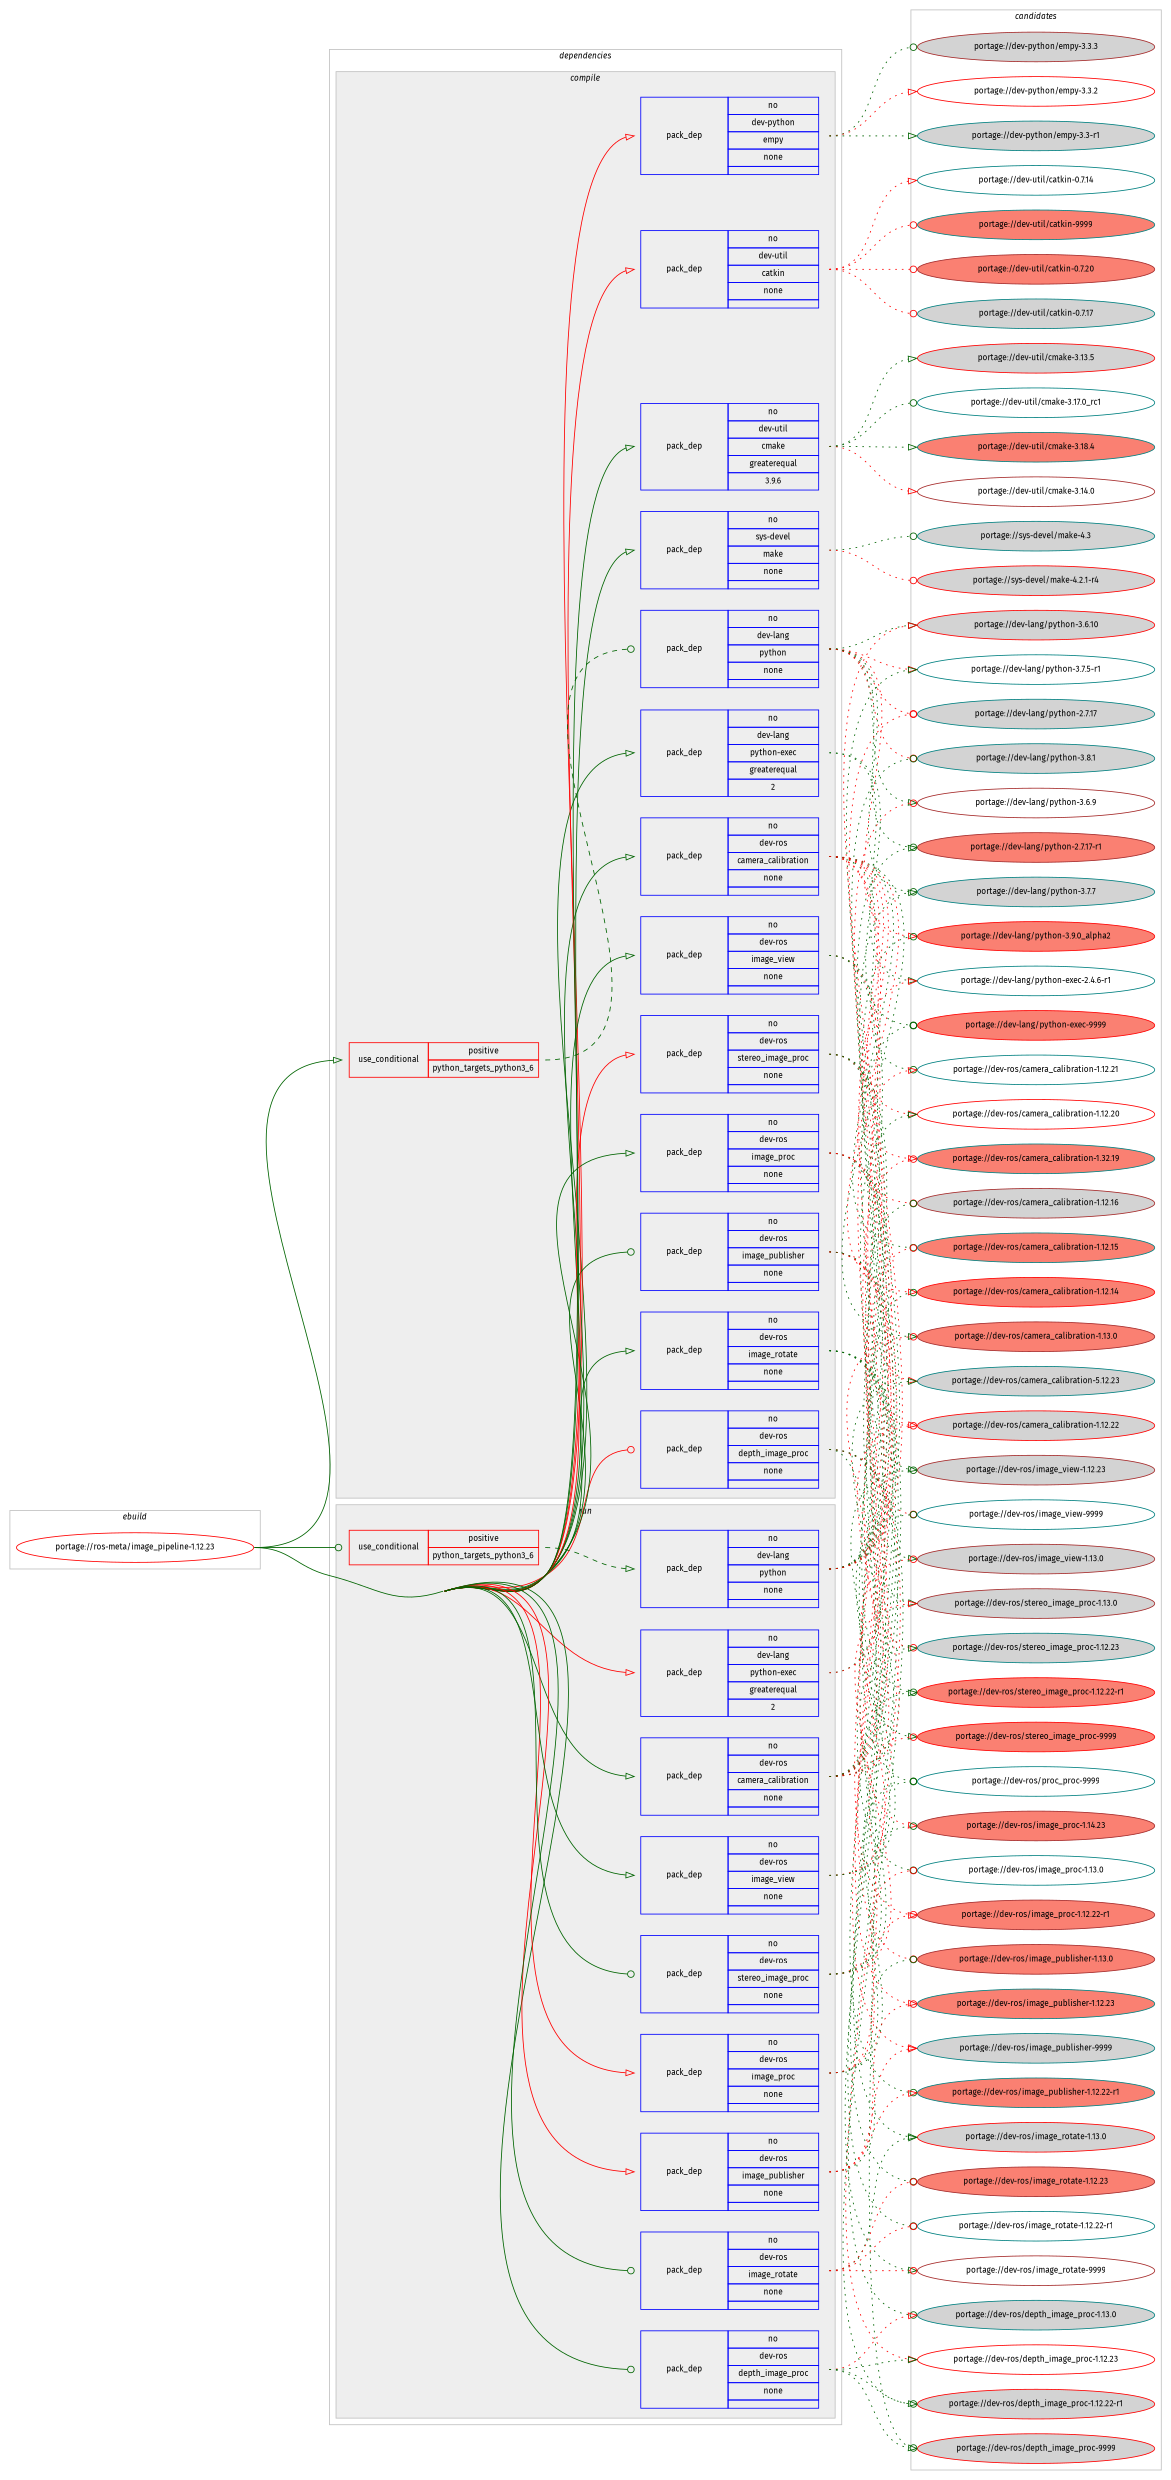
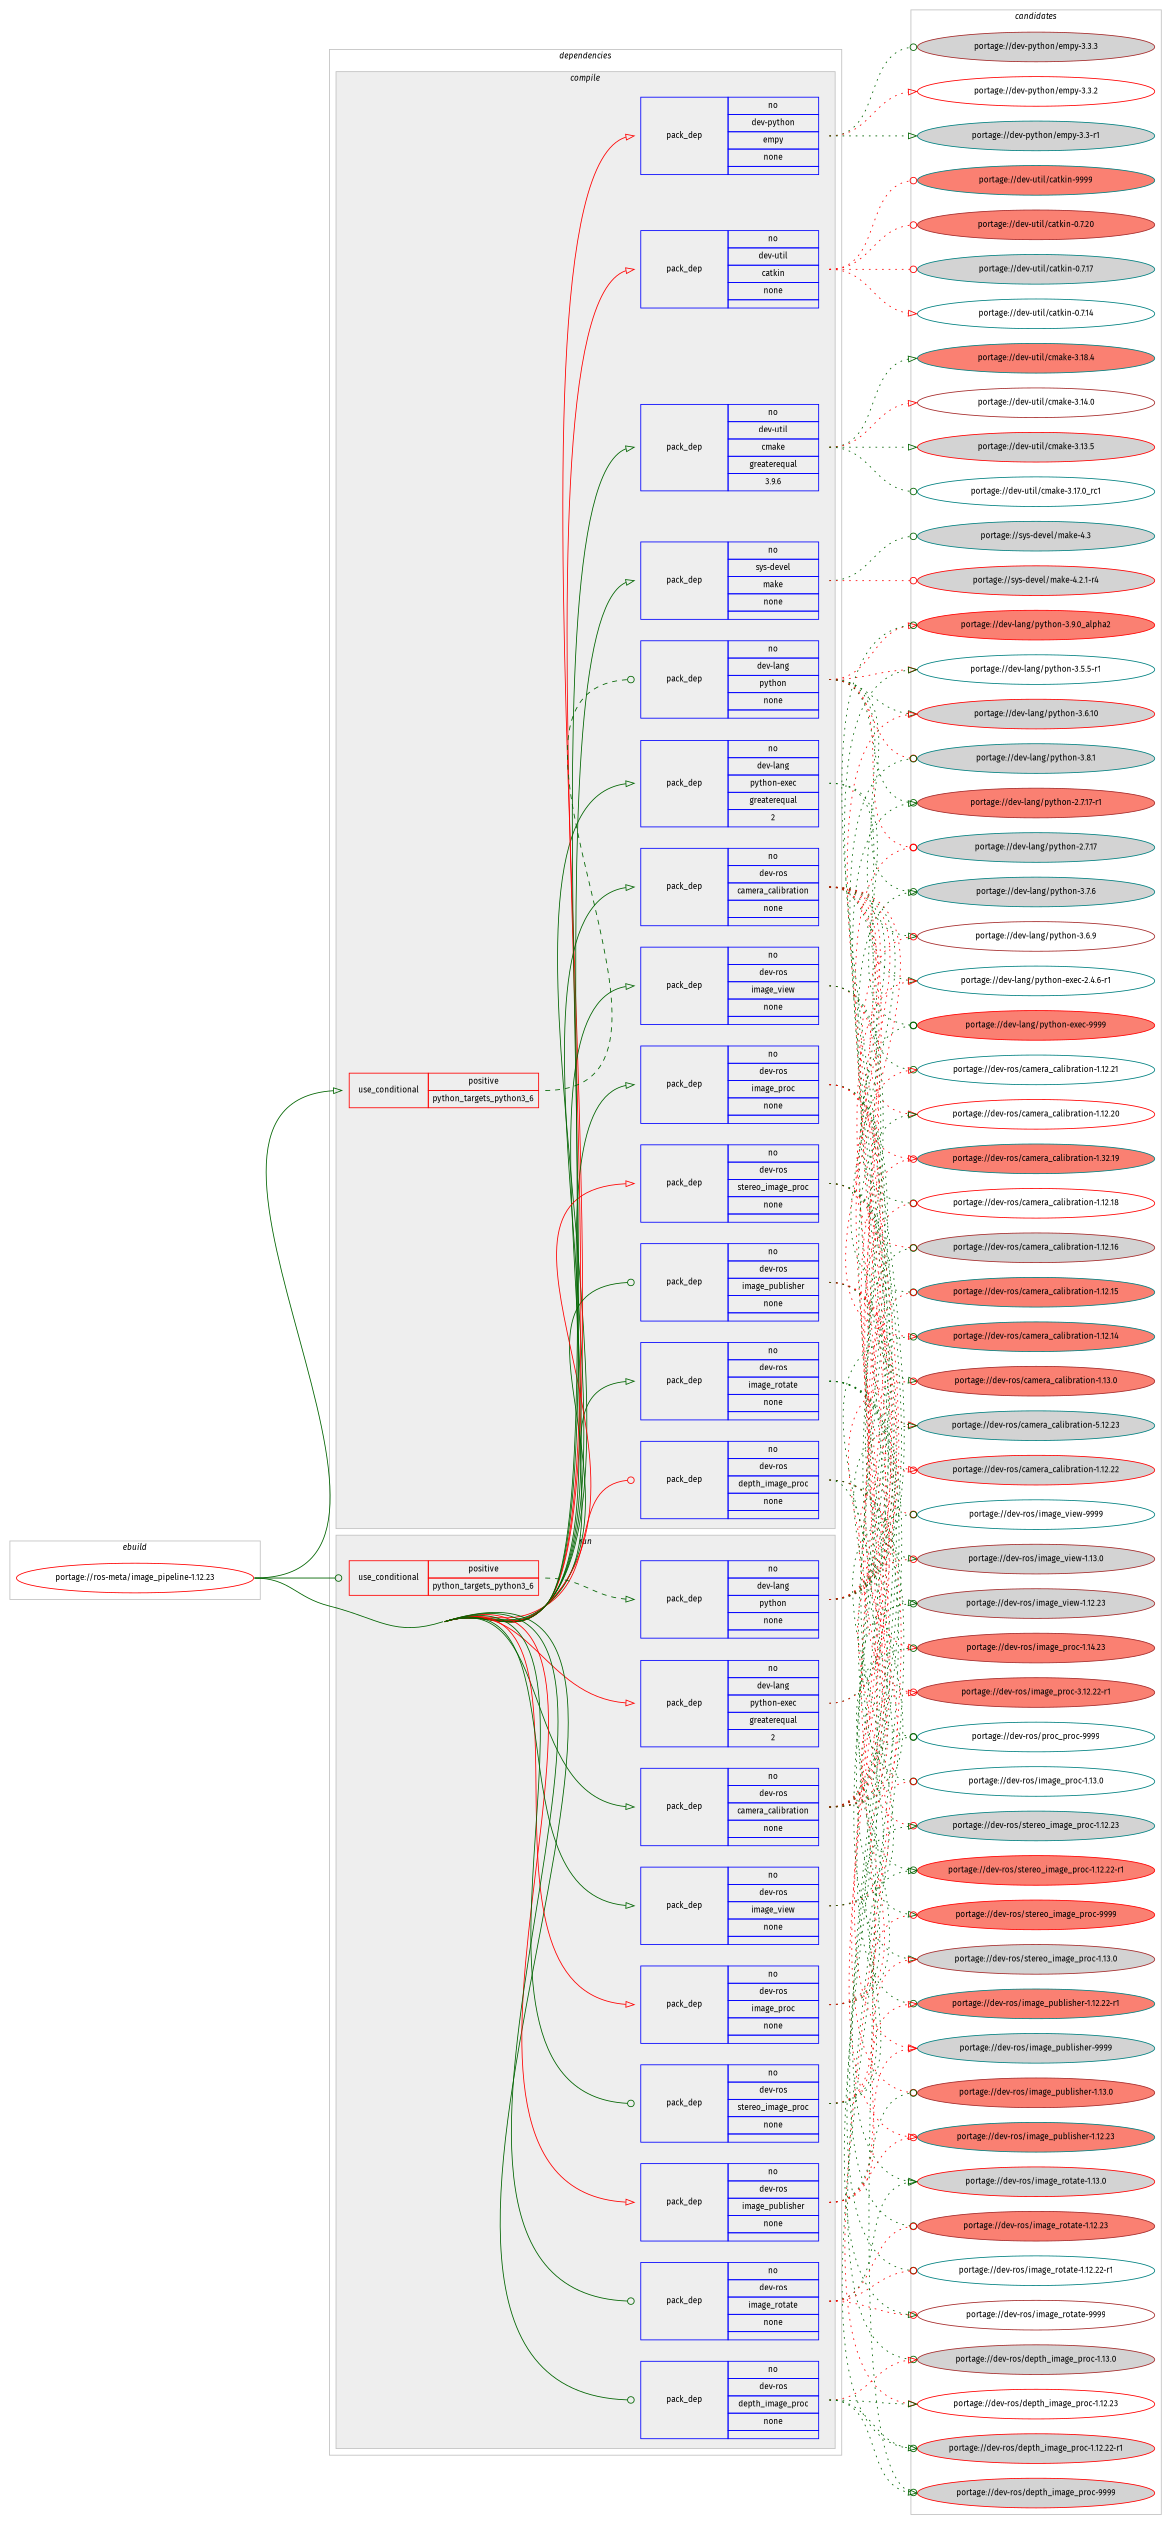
node "portage://dev-lang/python-3.7.5-r1": label "portage://dev-lang/python-3.7.5-r1" -> "portage://dev-lang/python-3.5.5-r1"
node "portage://dev-lang/python-3.7.7": label "portage://dev-lang/python-3.7.7" -> "portage://dev-lang/python-3.7.6"
node "portage://dev-ros/camera_calibration-1.12.18": added
node "portage://dev-ros/camera_calibration-1.12.14": color red -> teal
node "portage://dev-ros/image_proc-1.12.22-r1": label "portage://dev-ros/image_proc-1.12.22-r1" -> "portage://dev-ros/image_proc-3.12.22-r1"
node "portage://dev-ros/depth_image_proc-1.13.0": color teal -> brown
